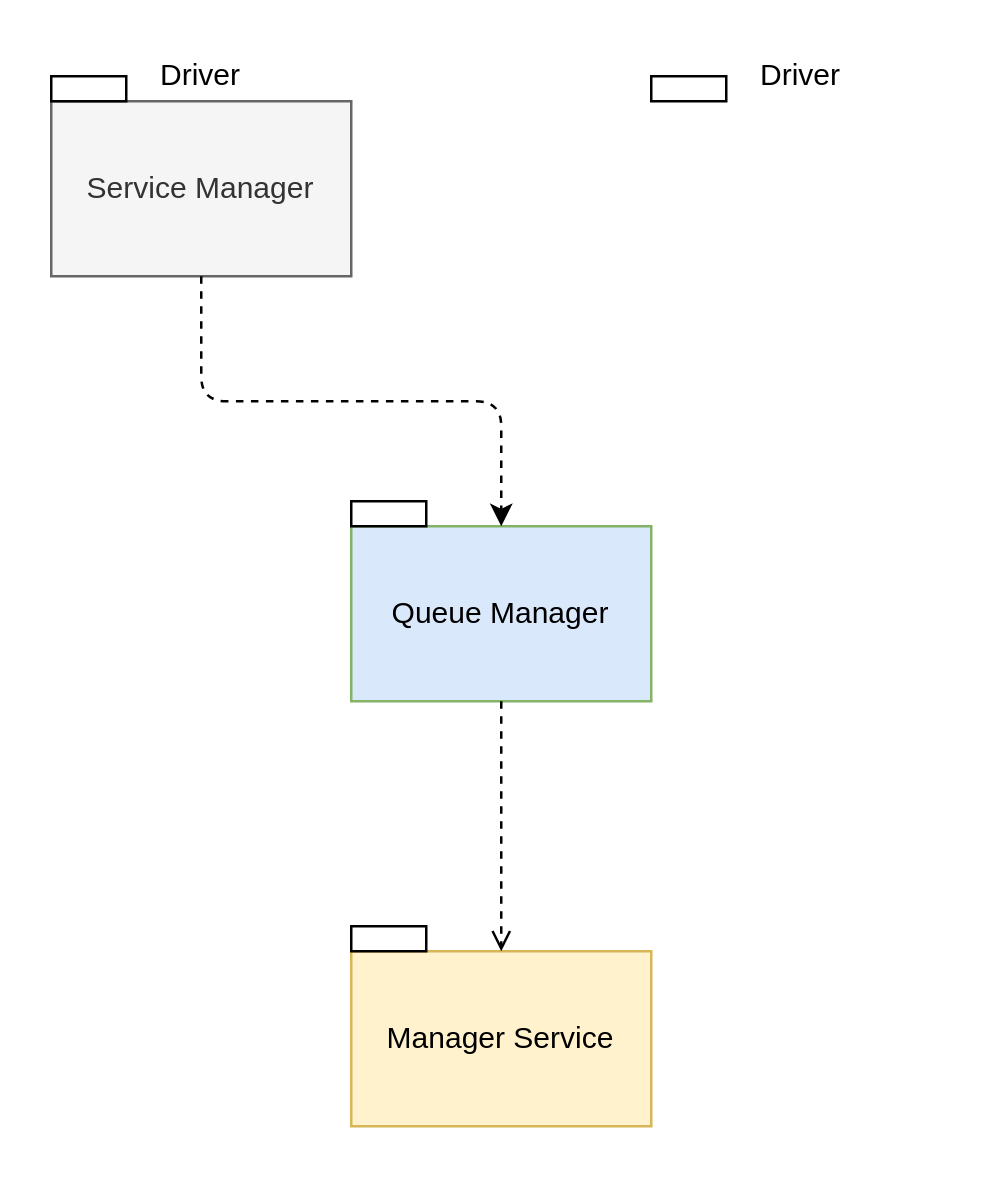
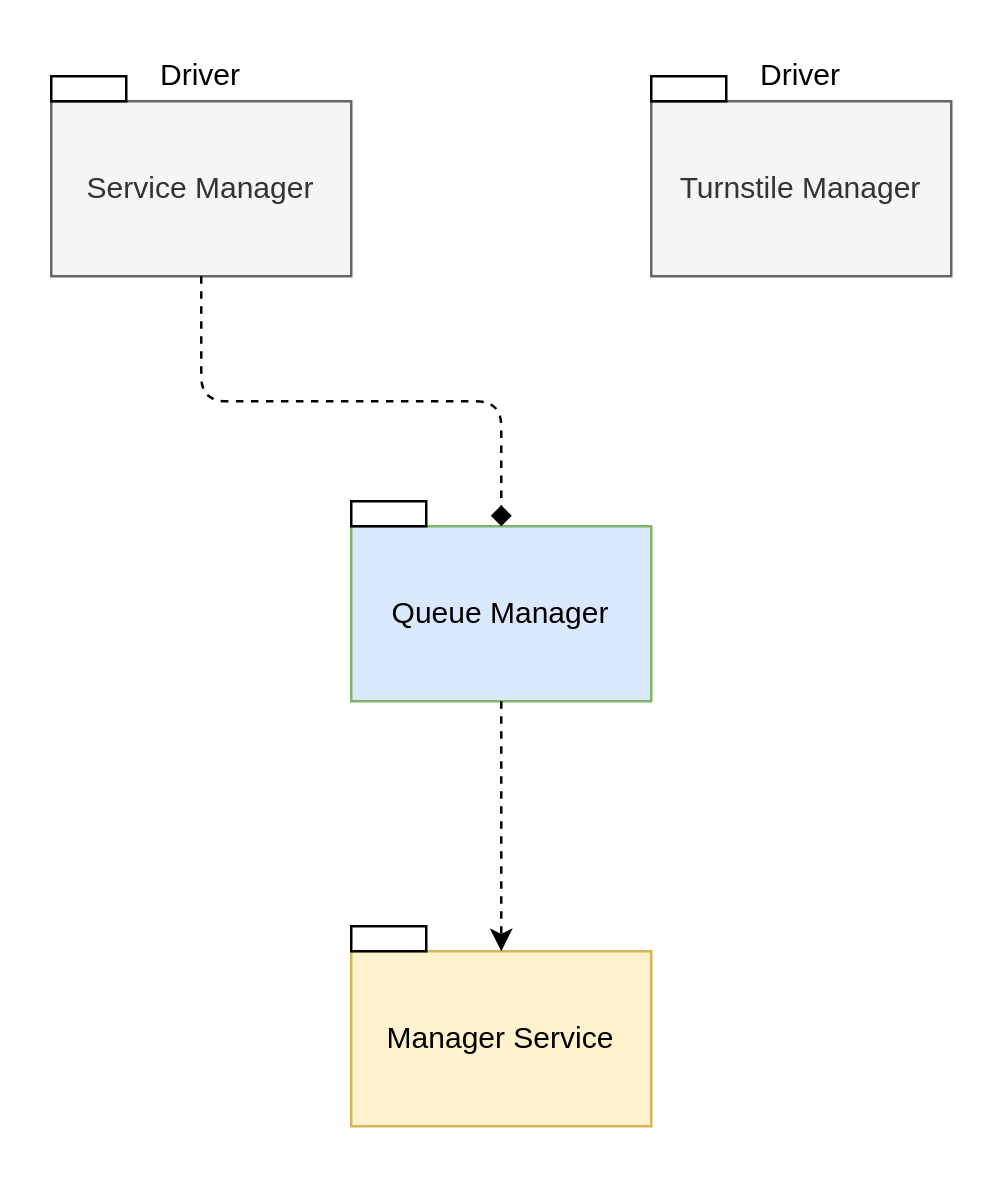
node "Turnstile Manager": added
edge "Service Manager" -> "Queue Manager": arrowhead classic -> diamond
edge "Queue Manager" -> "Manager Service": arrowhead open -> classic
